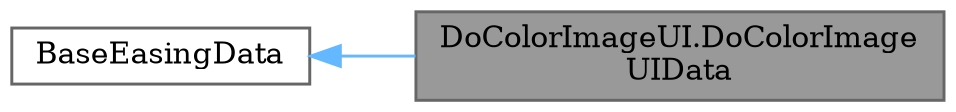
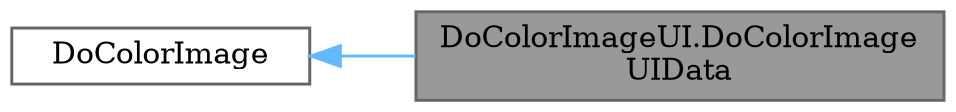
node "BaseEasingData": label "BaseEasingData" -> "DoColorImage"
